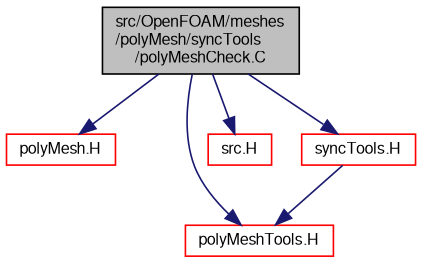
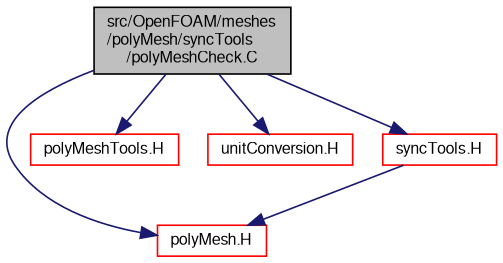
node "src.H": label "src.H" -> "unitConversion.H"
edge "syncTools.H" -> "polyMeshTools.H": now "syncTools.H" -> "polyMesh.H"
